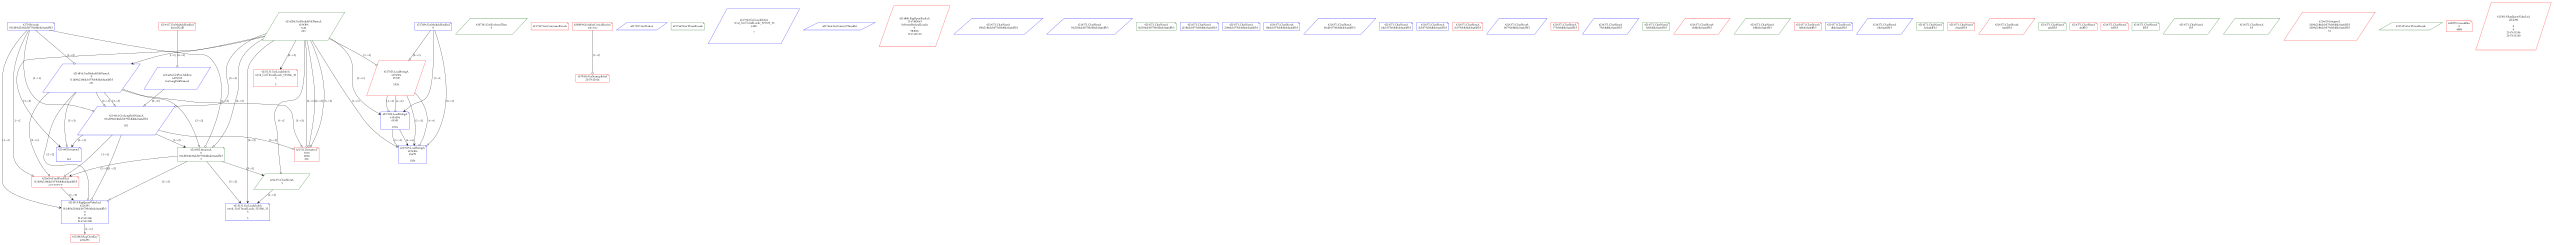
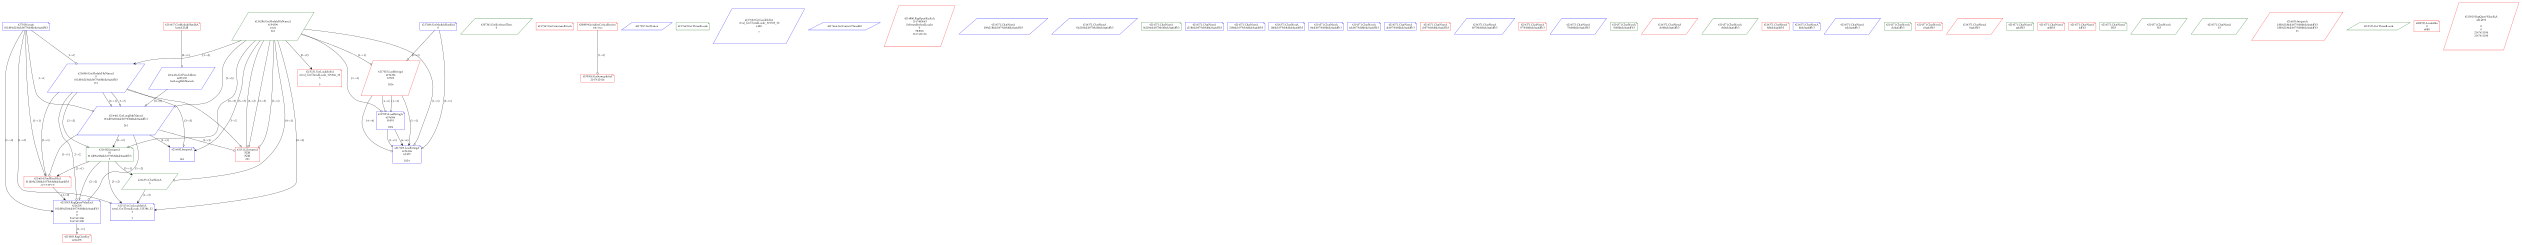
node "4214371.CharNextA 86dcb079eb8d6dc0aa6dfb3": shape parallelogram -> note
edge "4270136.main 011d09a2186dcb079eb8d6dc0aa6dfb3" -> "4214582.lstrcpynA 01 011d09a2186dcb079eb8d6dc0aa6dfb3 3": now "4270136.main 011d09a2186dcb079eb8d6dc0aa6dfb3" -> "4215131.GetLocaleInfoA retval_GetThreadLocale_525386_32 3 5"
edge "4214286.GetModuleFileNameA 4194304 PZM 261" -> "4217025.LoadStringA 4194304 65501 1024": arrowhead vee -> odot
edge "4217684.GetModuleHandleA 0" -> "4217025.LoadStringA 4194304 65501 1024": removed, label "(0-->1)"
